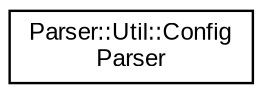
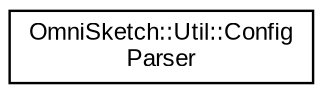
node "Parser::Util::Config Parser": label "Parser::Util::Config Parser" -> "OmniSketch::Util::Config Parser"
